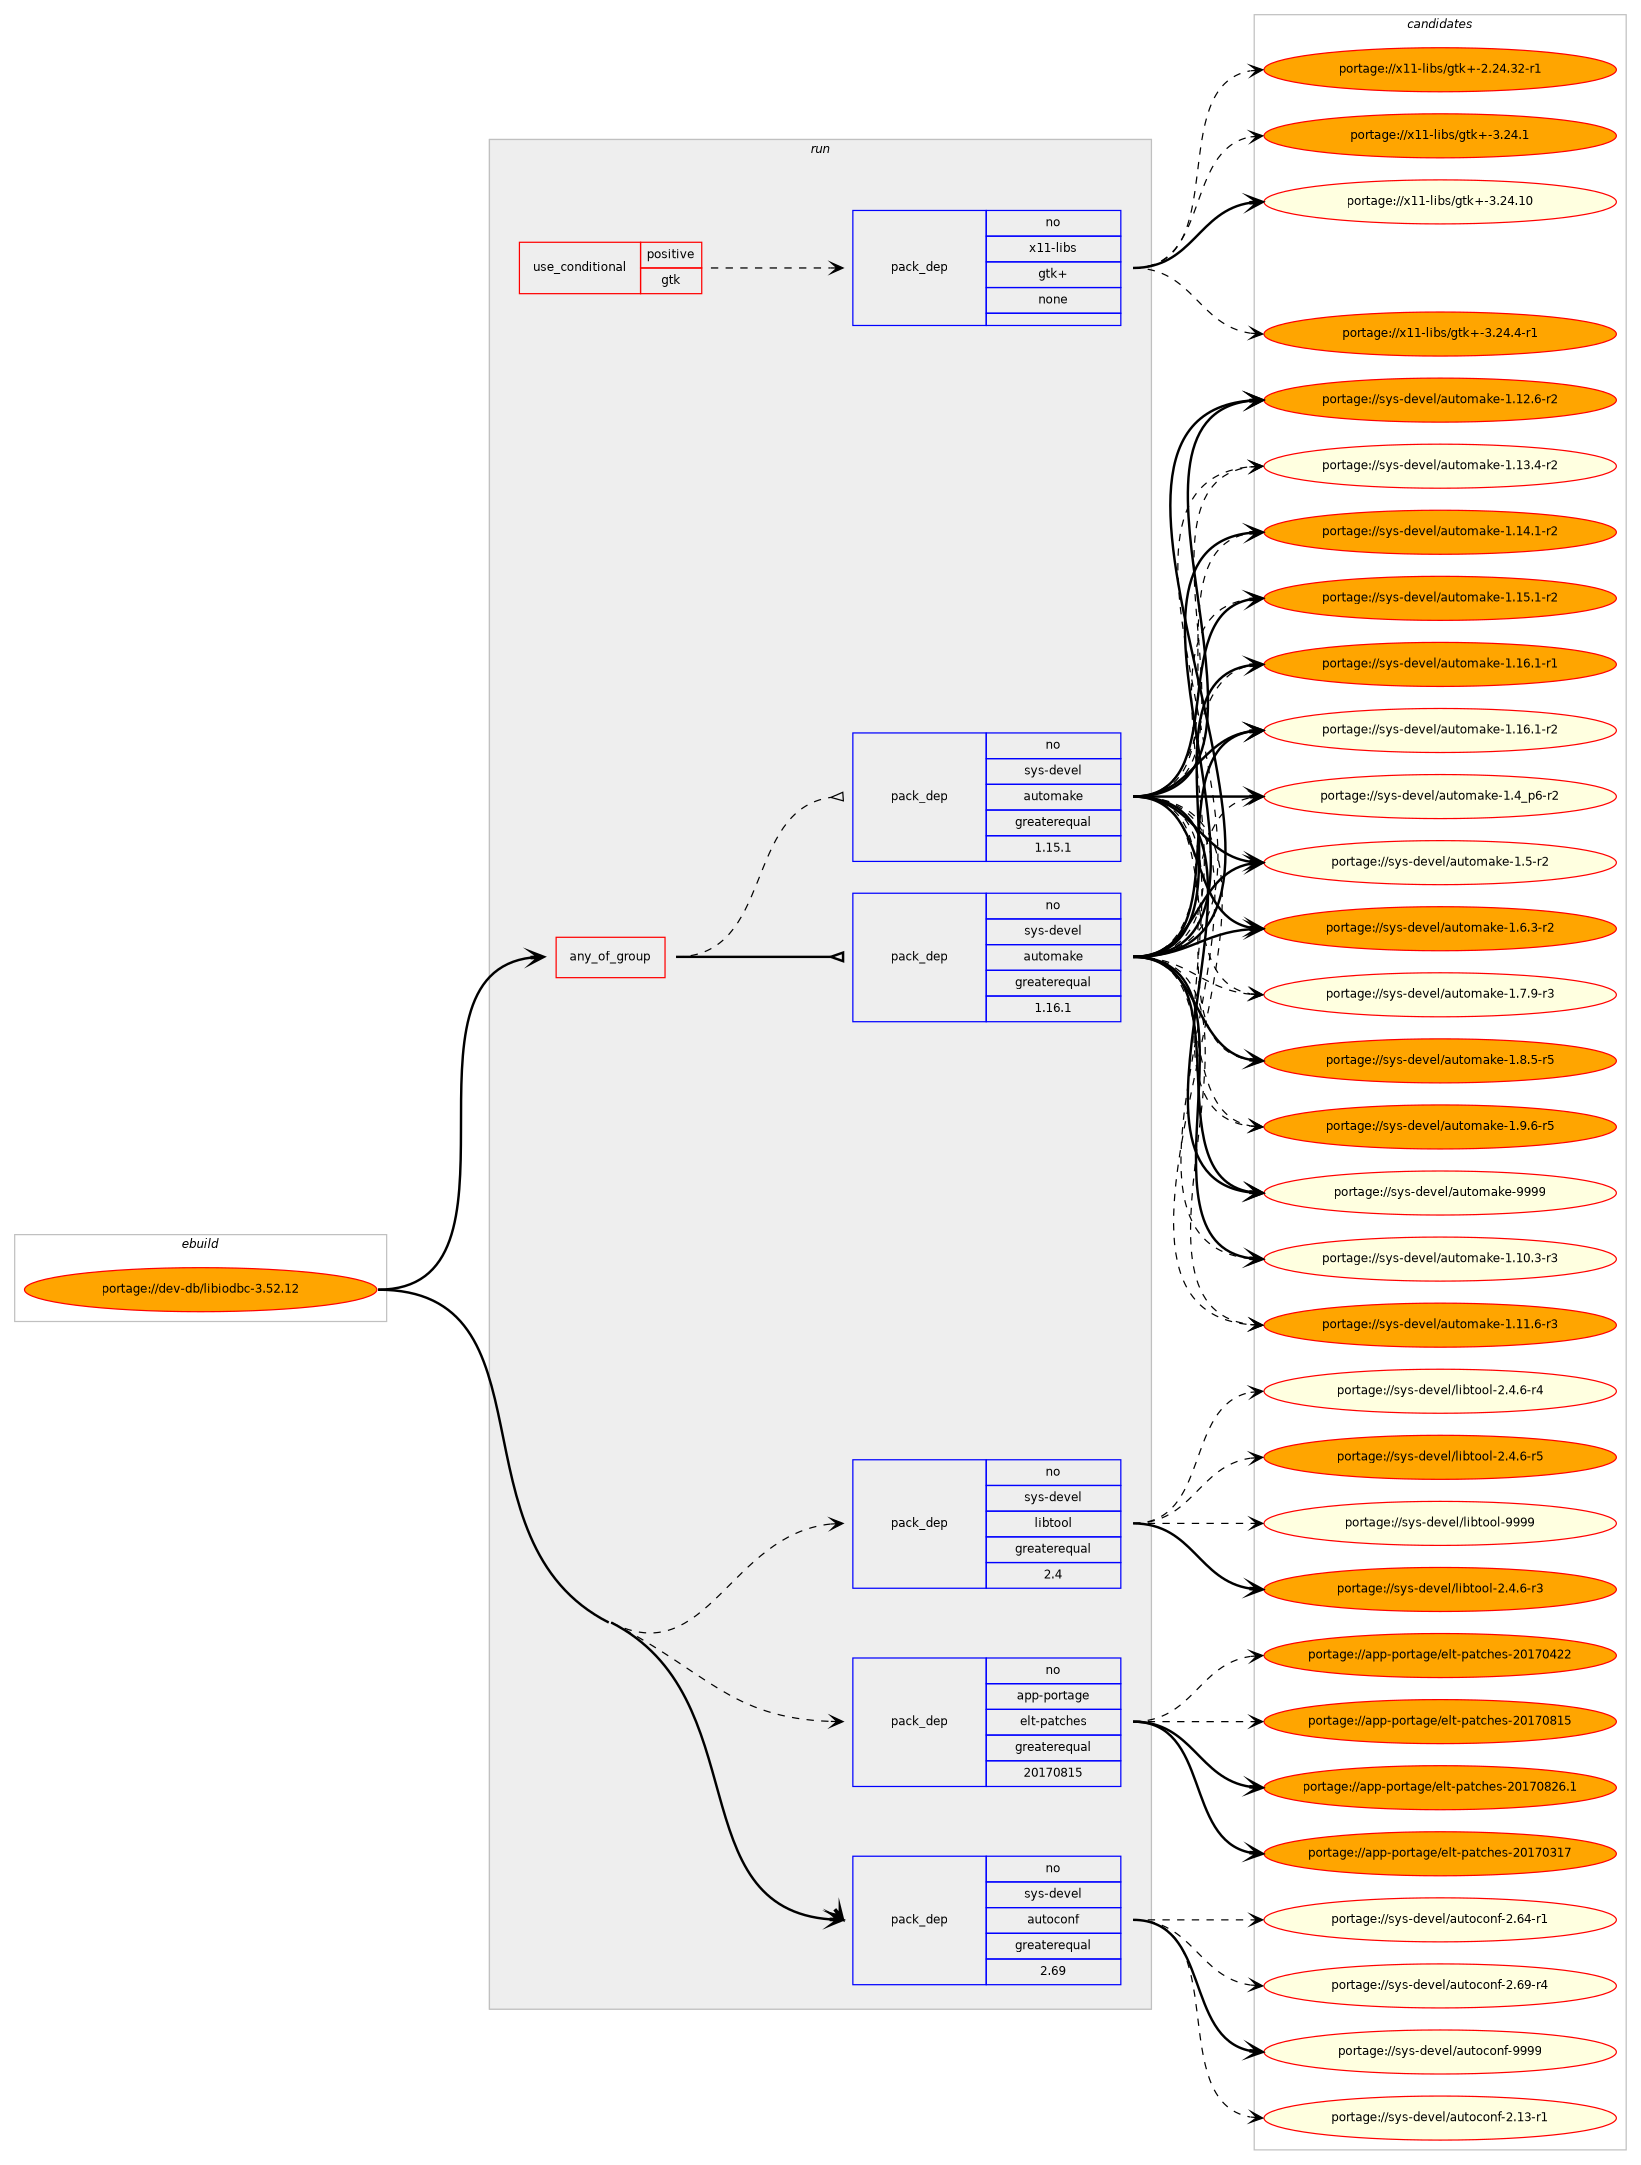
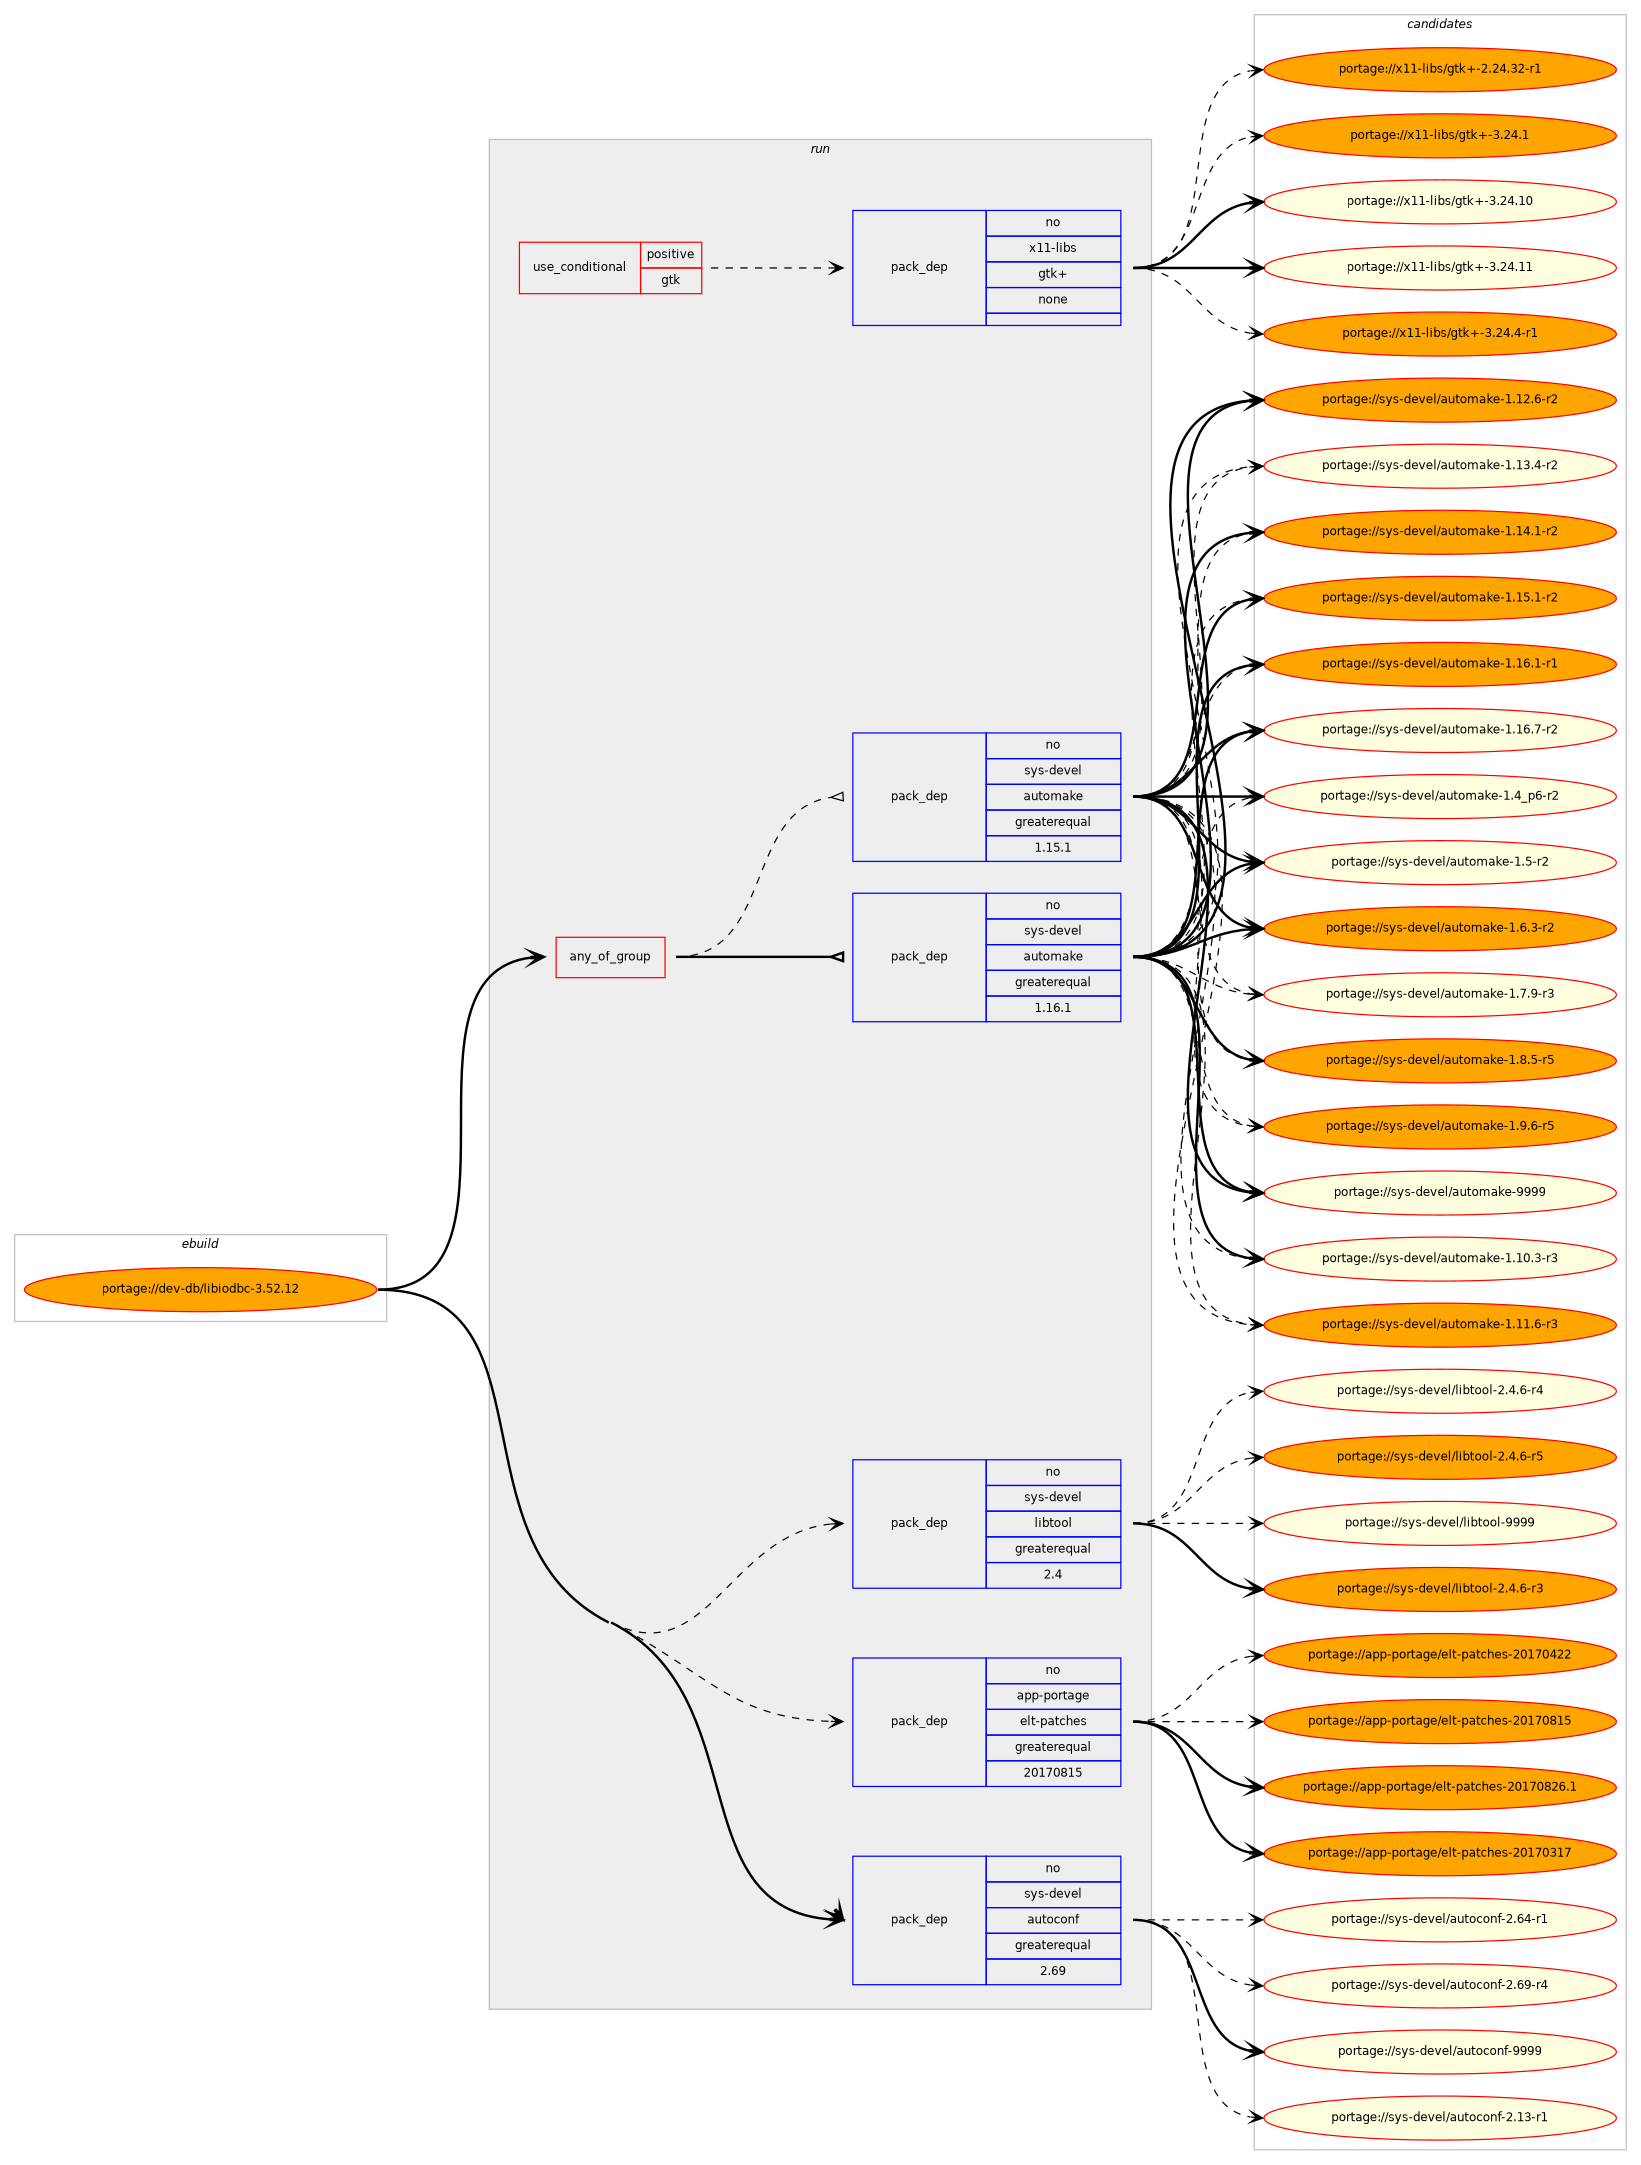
node "portage://x11-libs/gtk+-3.24.11": added
node "portage://sys-devel/automake-1.16.1-r2": label "portage://sys-devel/automake-1.16.1-r2" -> "portage://sys-devel/automake-1.16.7-r2"
